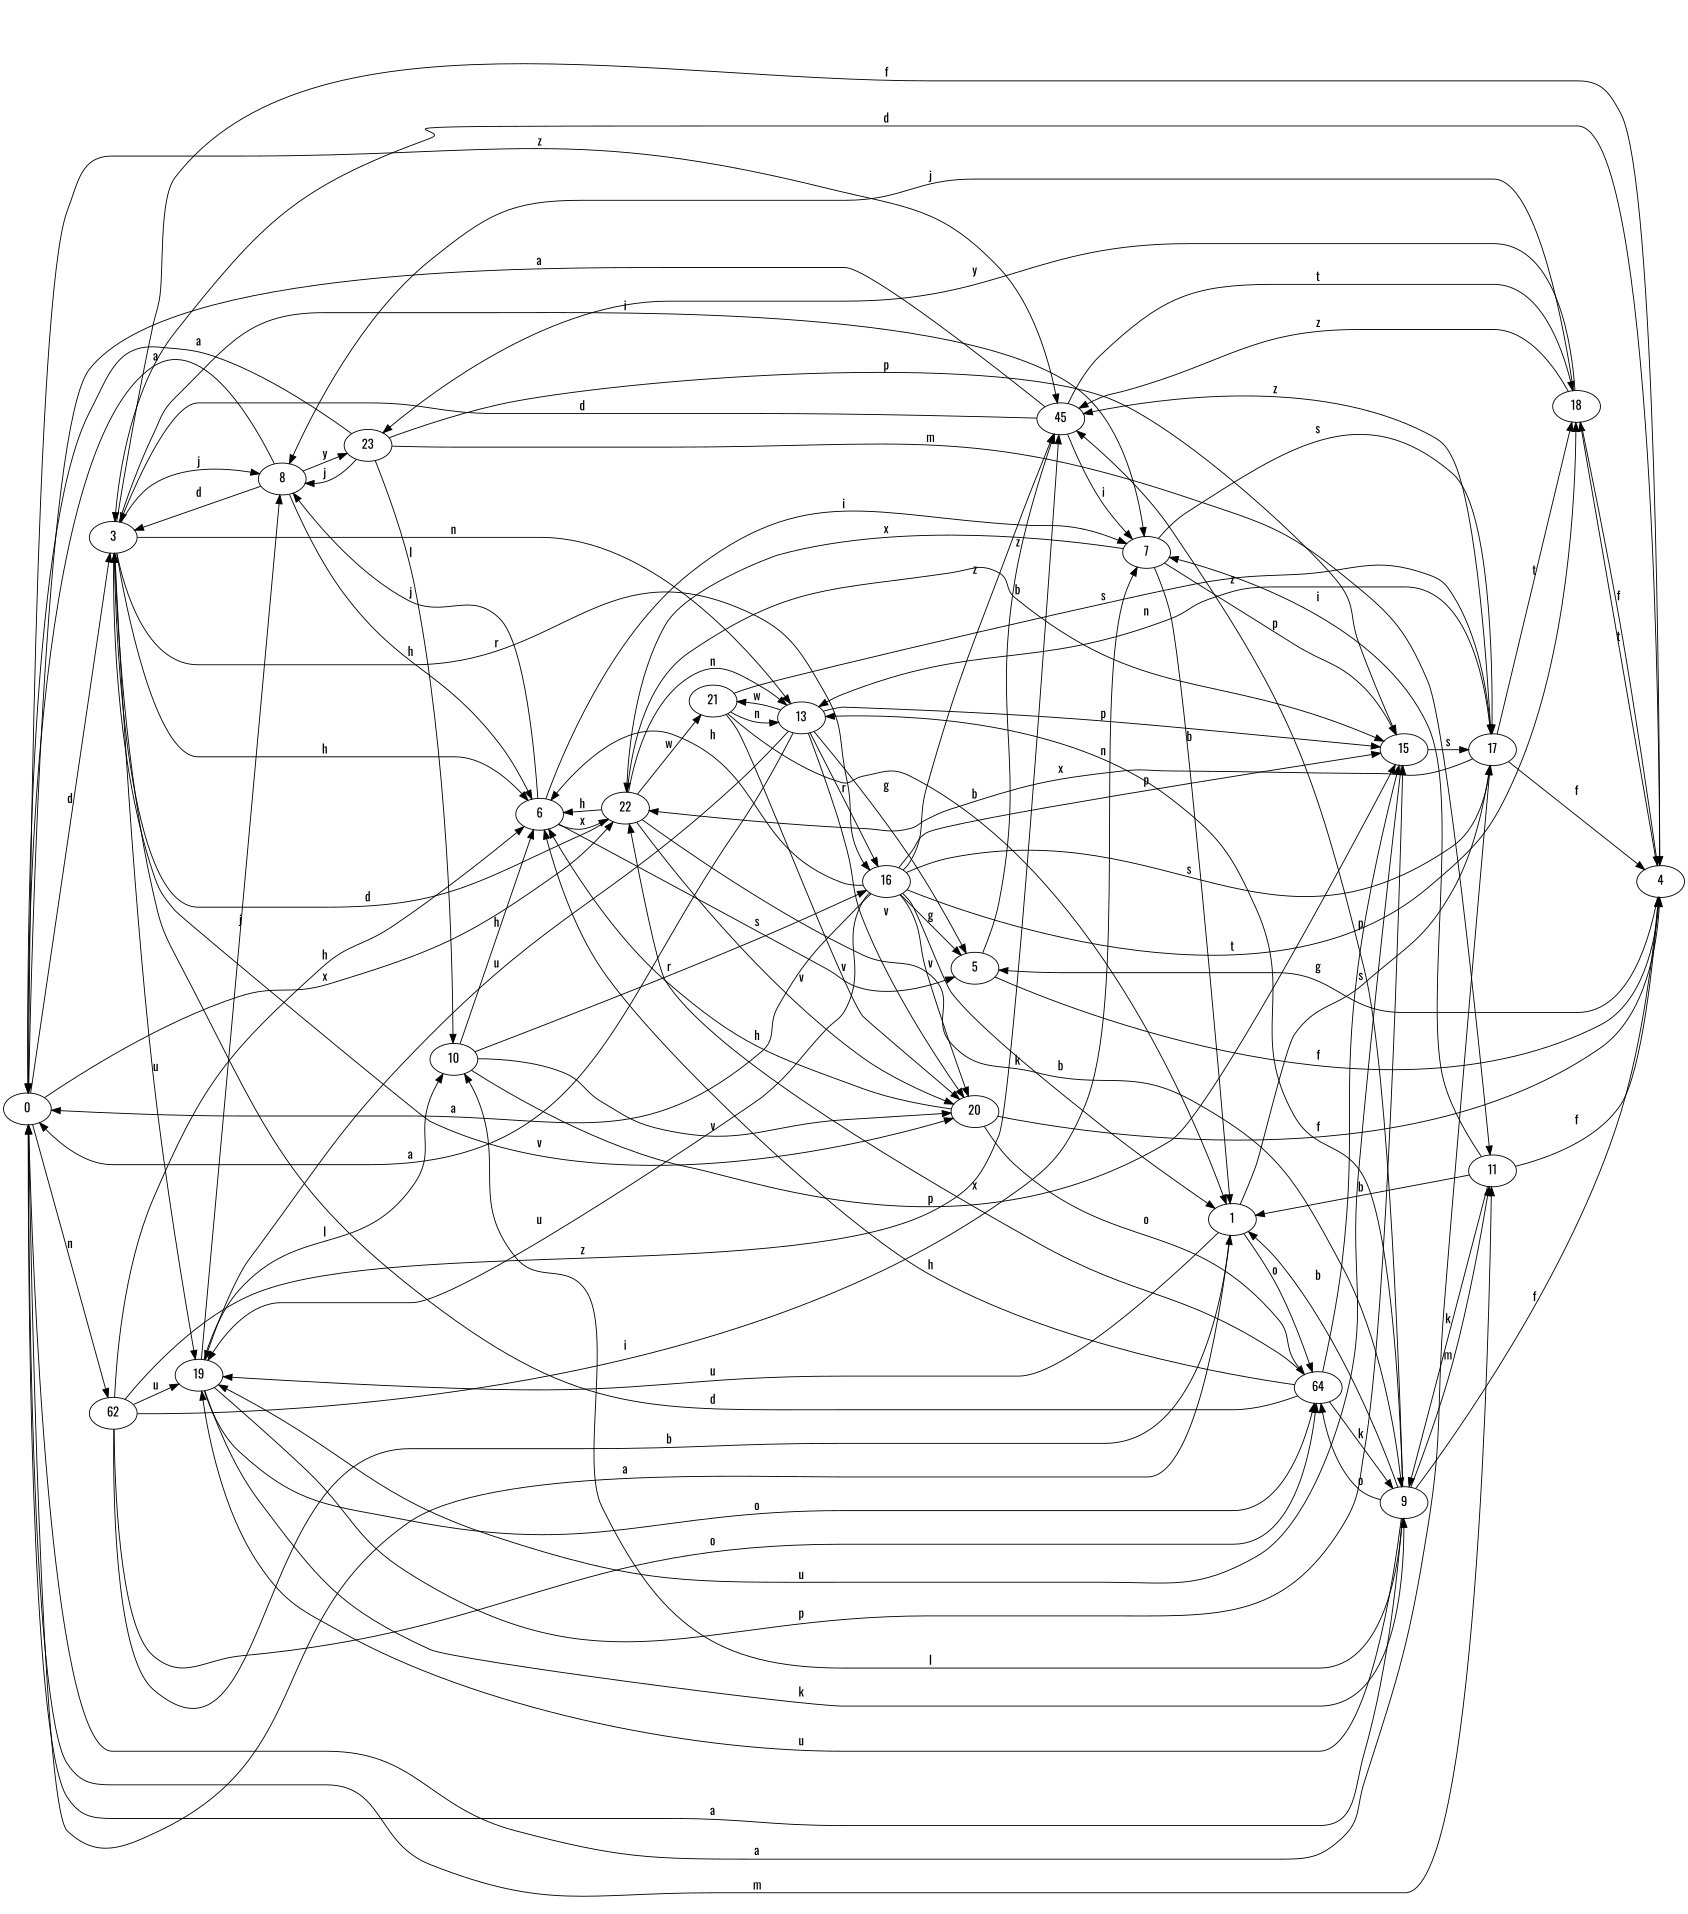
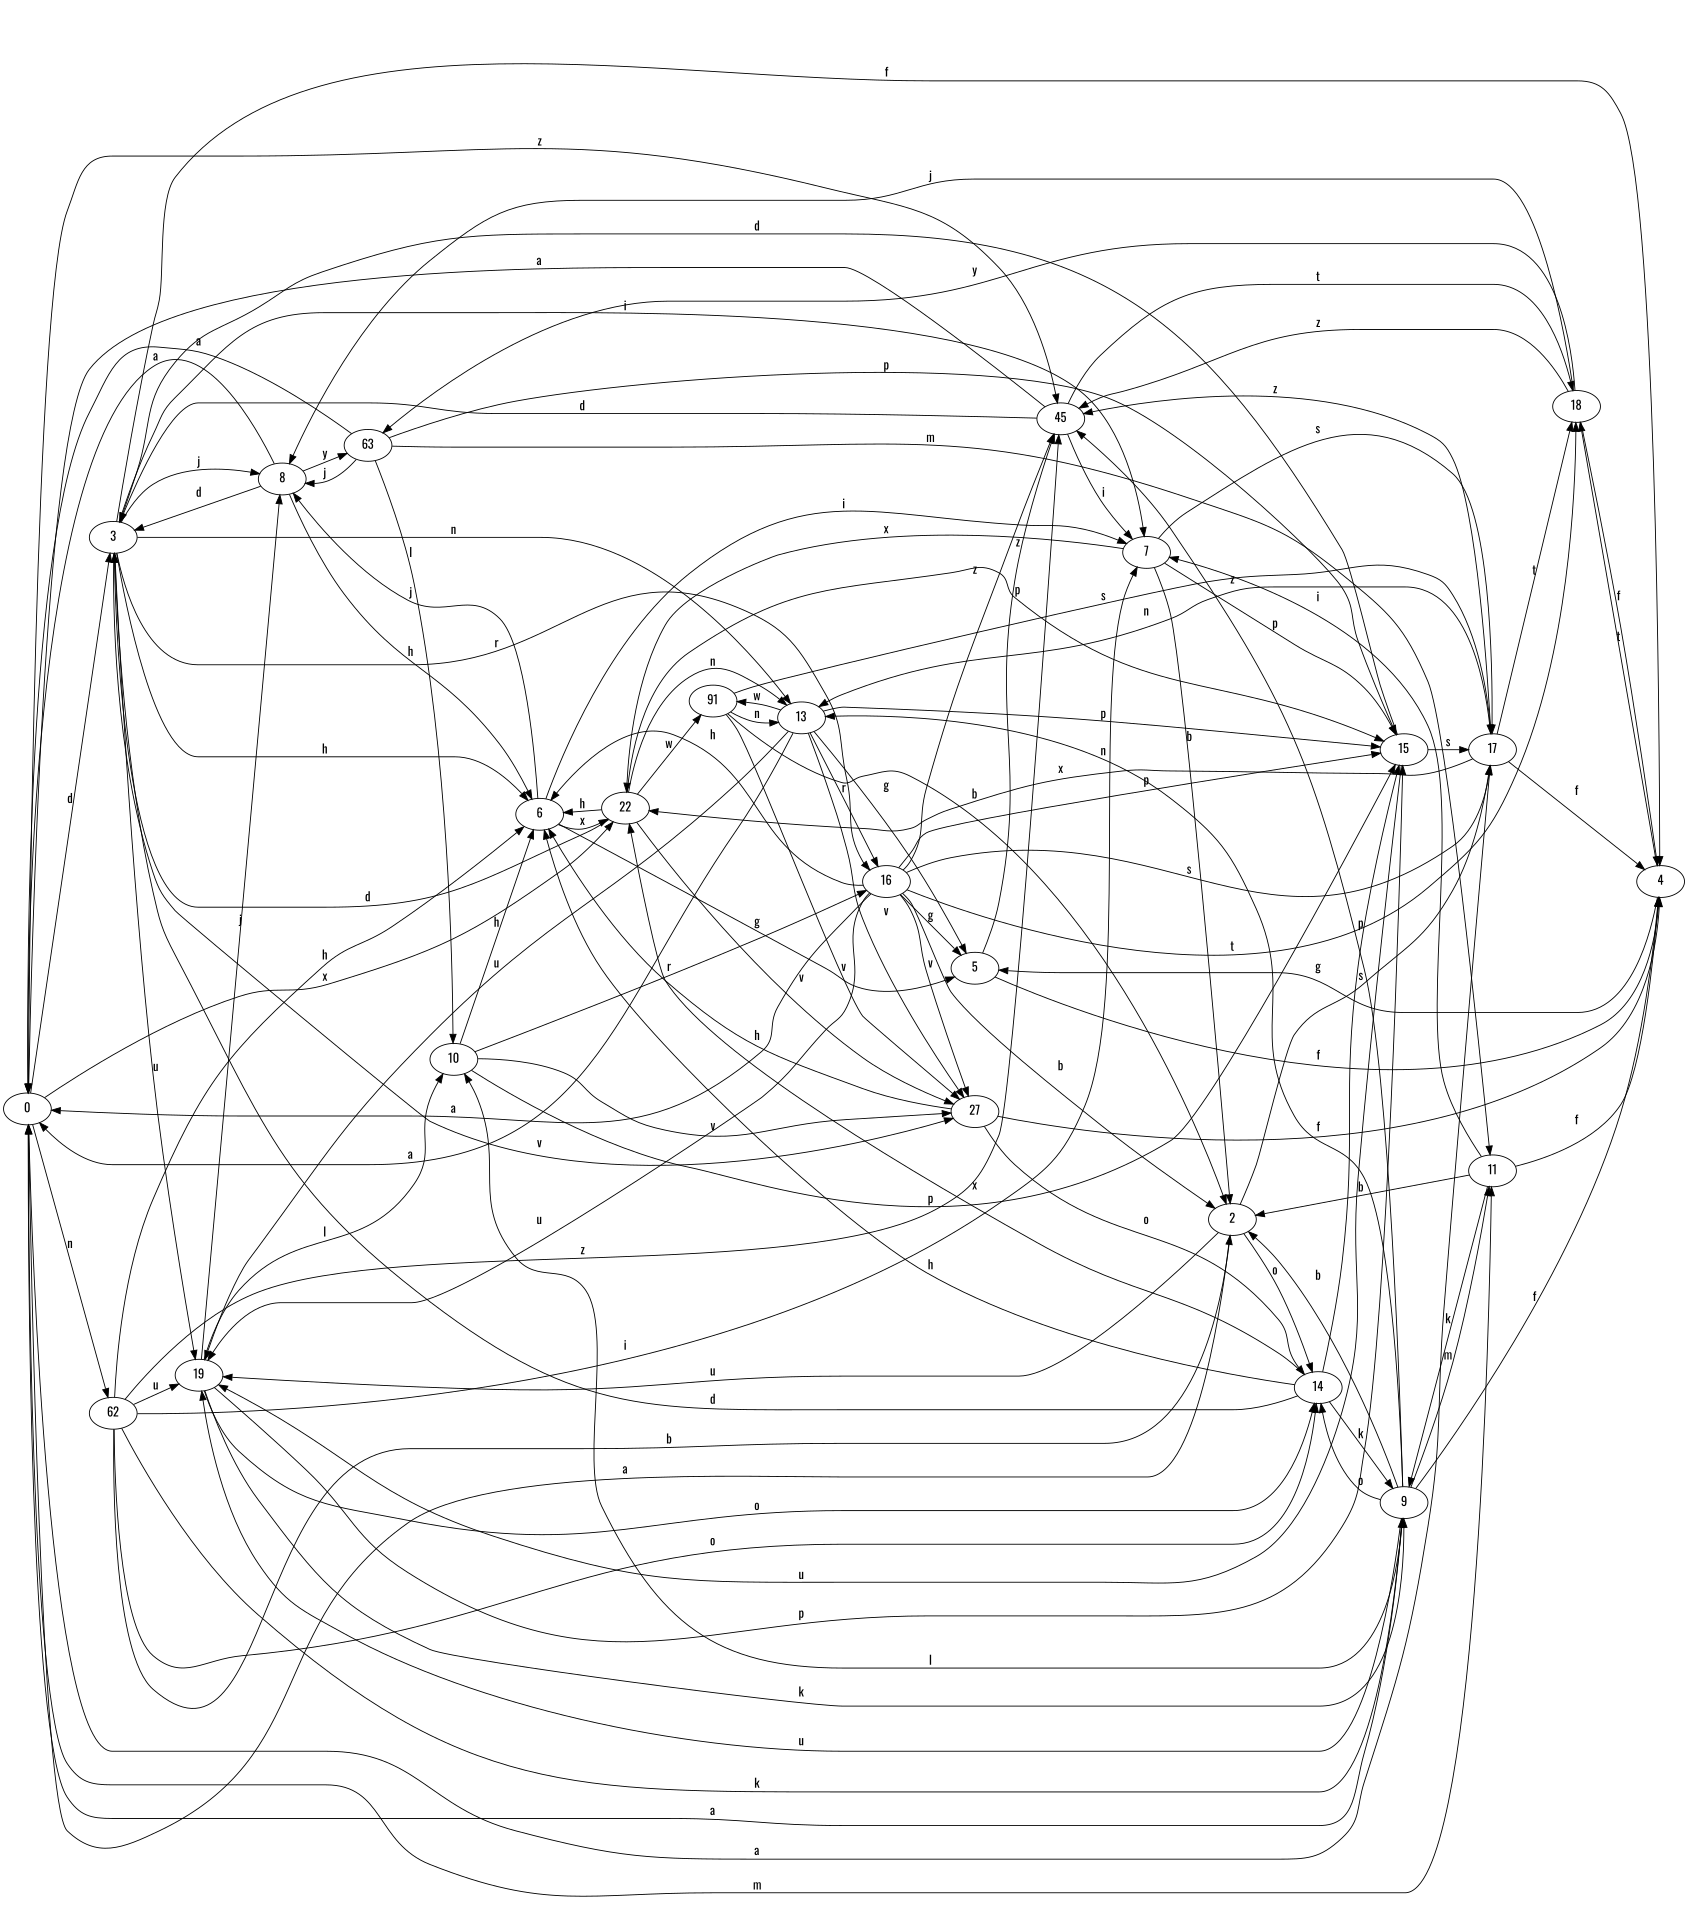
edge "4" -> "3": now "15" -> "3"
node "23": label "23" -> "63"
edge "22" -> "15": label "b" -> "p"
node "21": label "21" -> "91"
edge "6" -> "5": label "s" -> "g"
edge "22" -> "9": now "62" -> "9"
node "20": label "20" -> "27"
node "1": label "1" -> "2"
node "64": label "64" -> "14"
